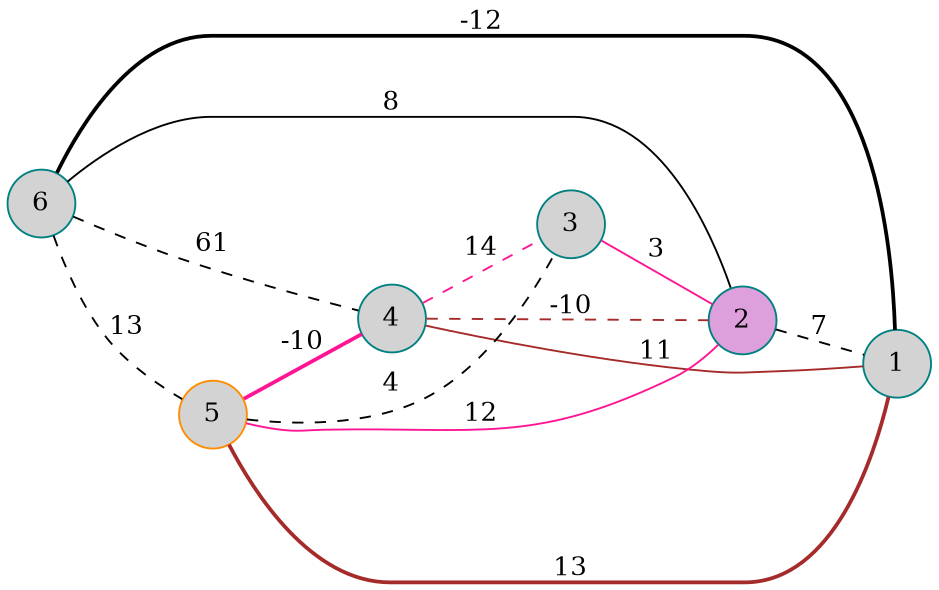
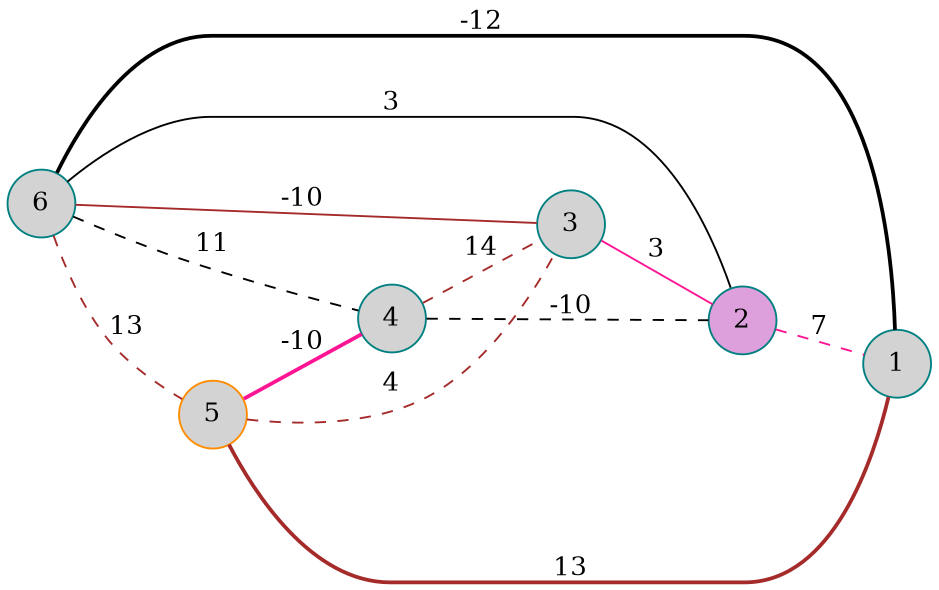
edge "6" -- "2": label "8" -> "3"
edge "6" -- "3": added, label "-10"
edge "6" -- "4": label "61" -> "11"
edge "3" -- "4": color deeppink -> brown
edge "4" -- "2": color brown -> black
edge "6" -- "5": color black -> brown
edge "2" -- "1": color black -> deeppink
edge "4" -- "1": removed, label "11"
edge "3" -- "5": color black -> brown
edge "2" -- "5": removed, label "12"
